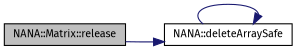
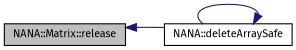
edge "NANA::Matrix::release" -> "NANA::deleteArraySafe": reversed
